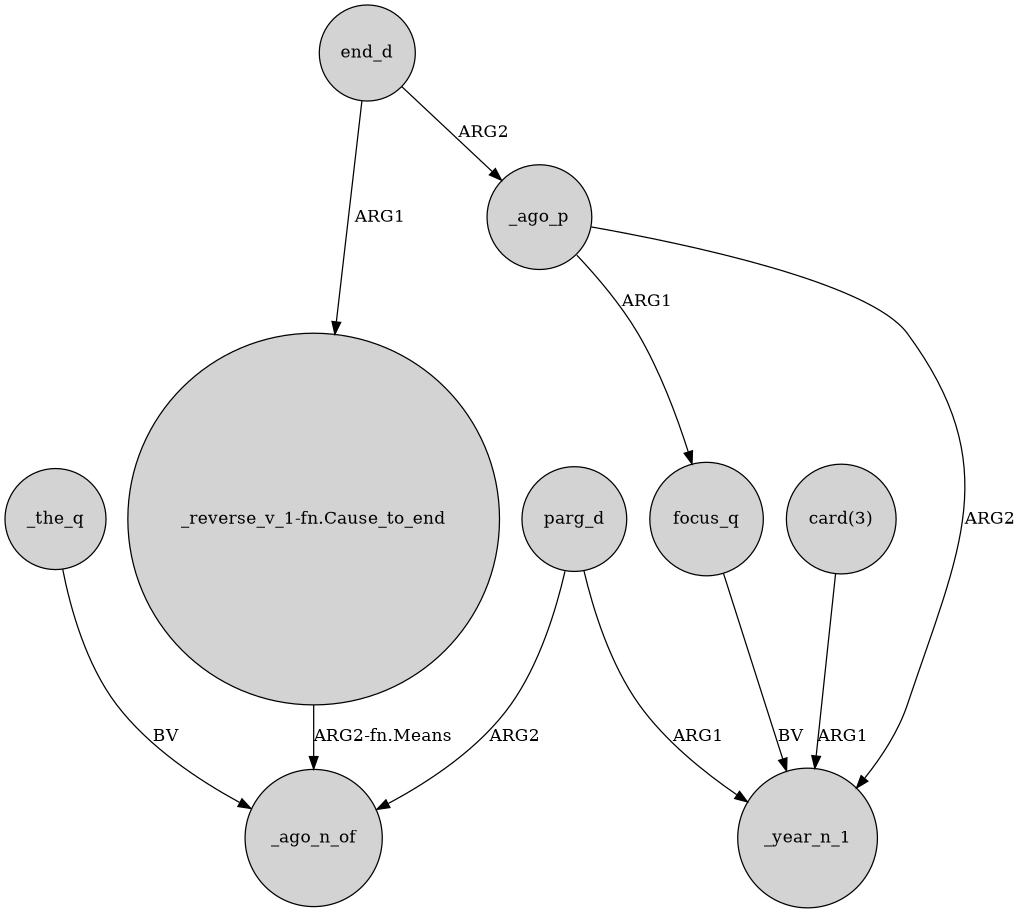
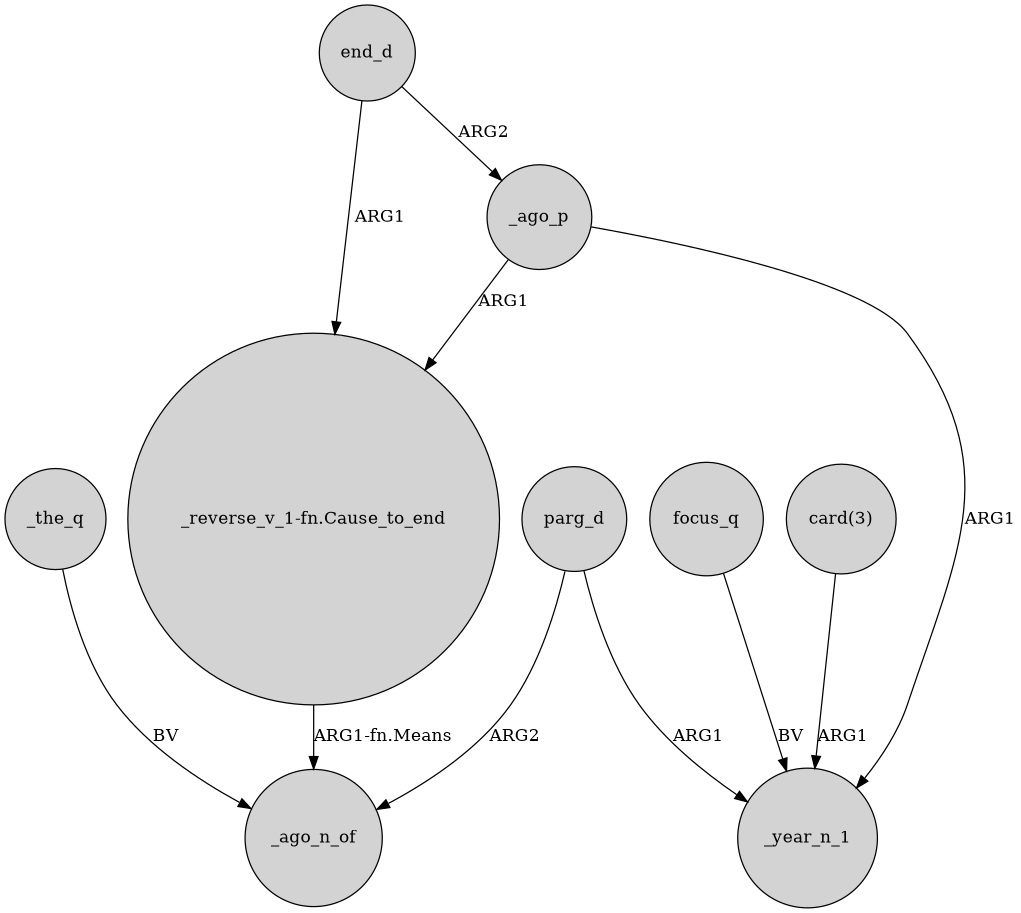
edge "_ago_p" -> "focus_q": now "_ago_p" -> "_reverse_v_1-fn.Cause_to_end"
edge "_ago_p" -> "_year_n_1": label "ARG2" -> "ARG1"
edge "_reverse_v_1-fn.Cause_to_end" -> "_ago_n_of": label "ARG2-fn.Means" -> "ARG1-fn.Means"
